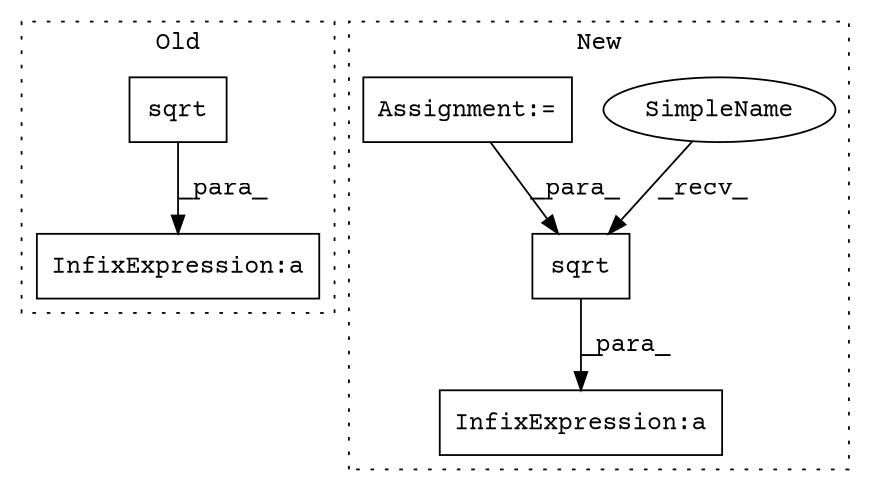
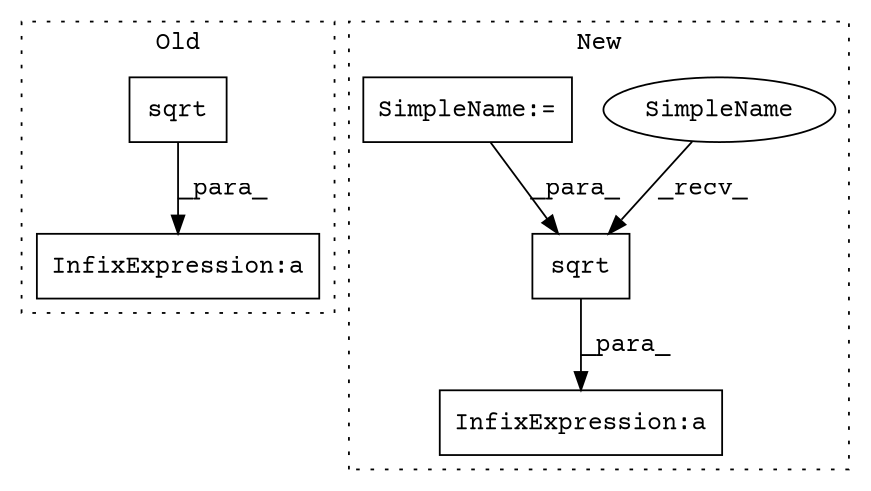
node "Assignment:=": label "Assignment:=" -> "SimpleName:="
